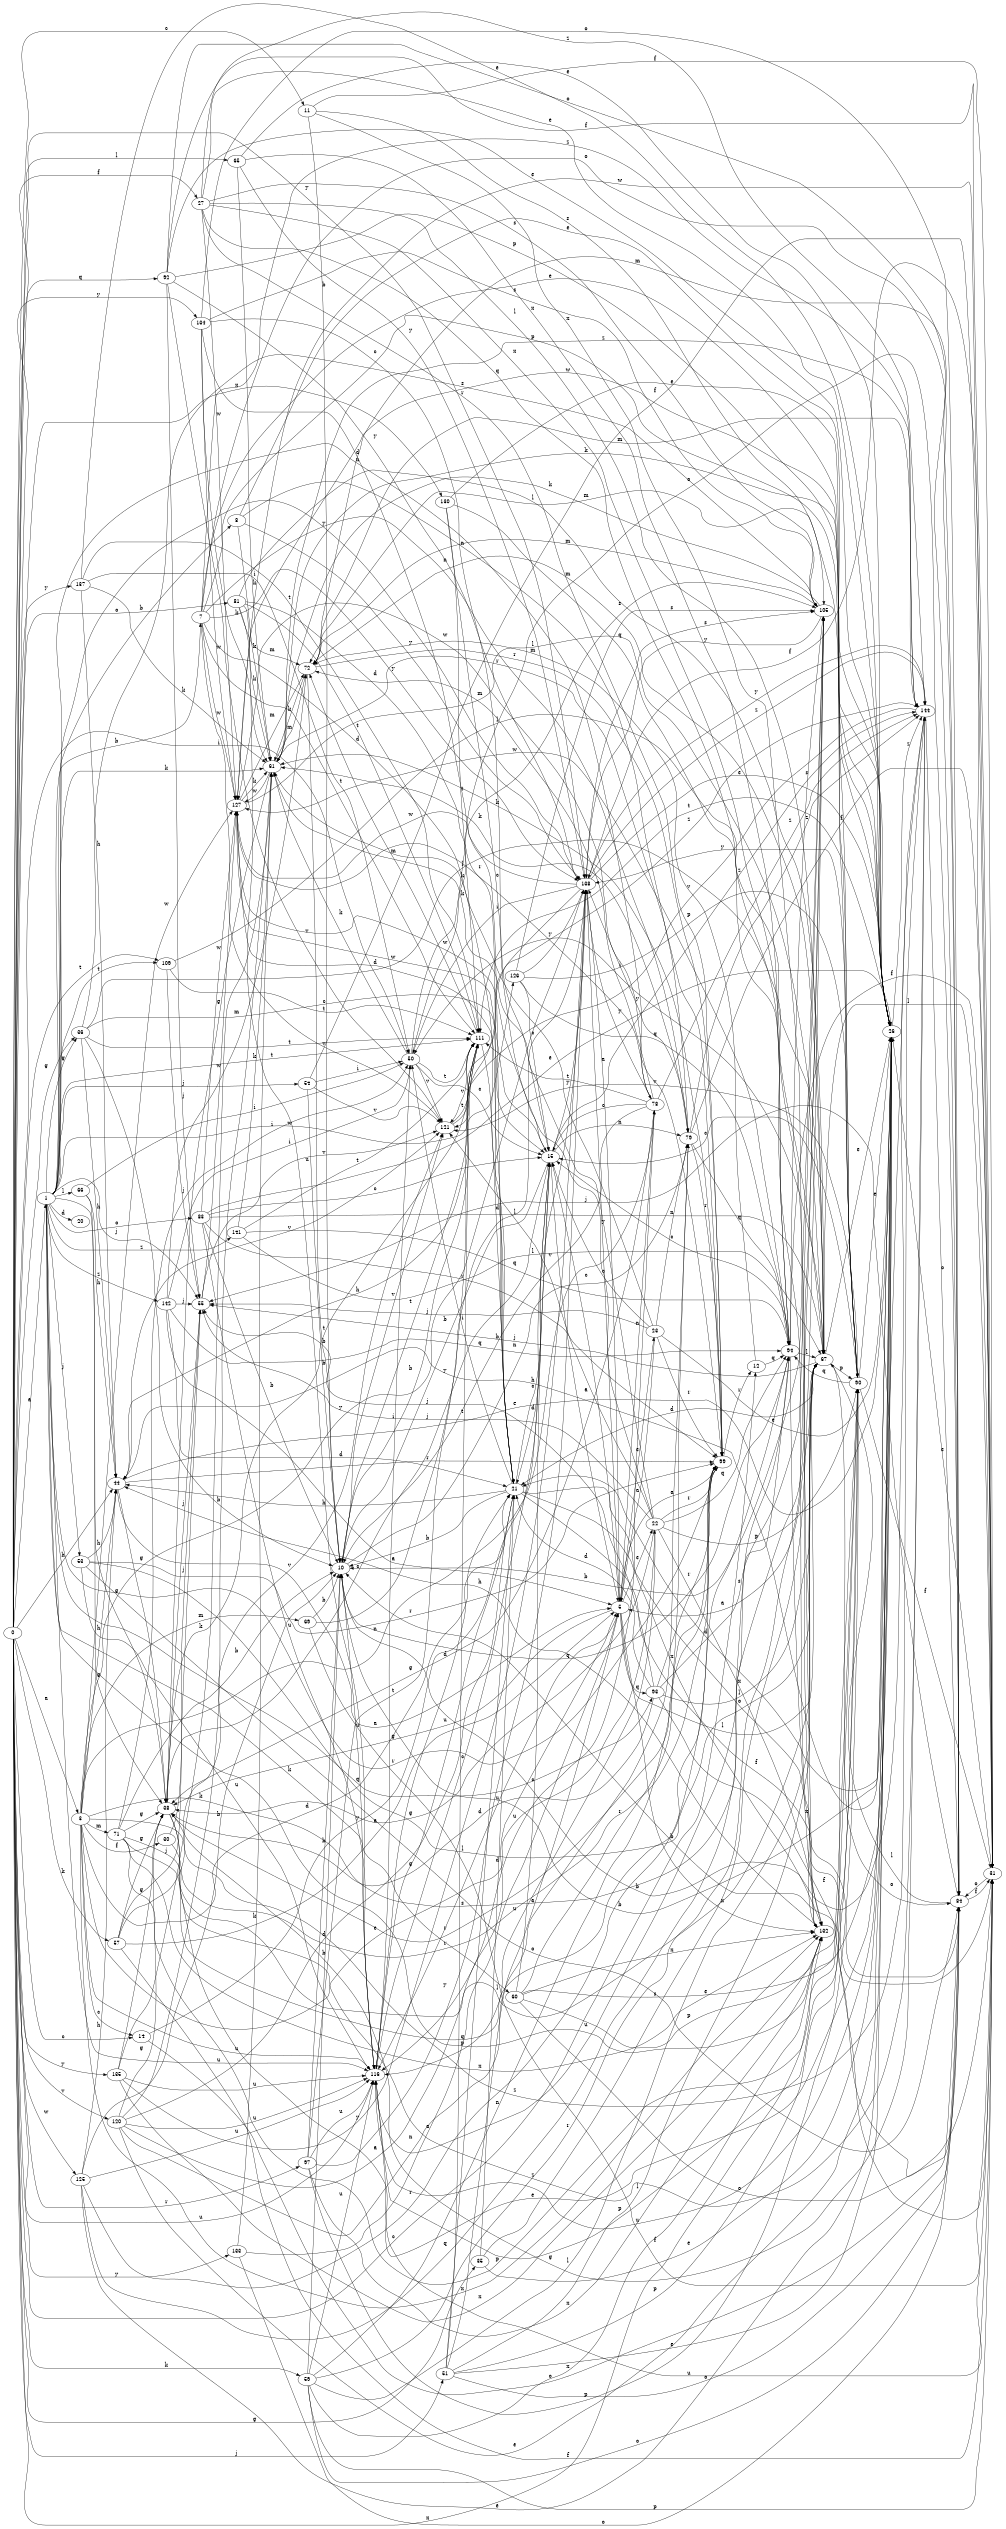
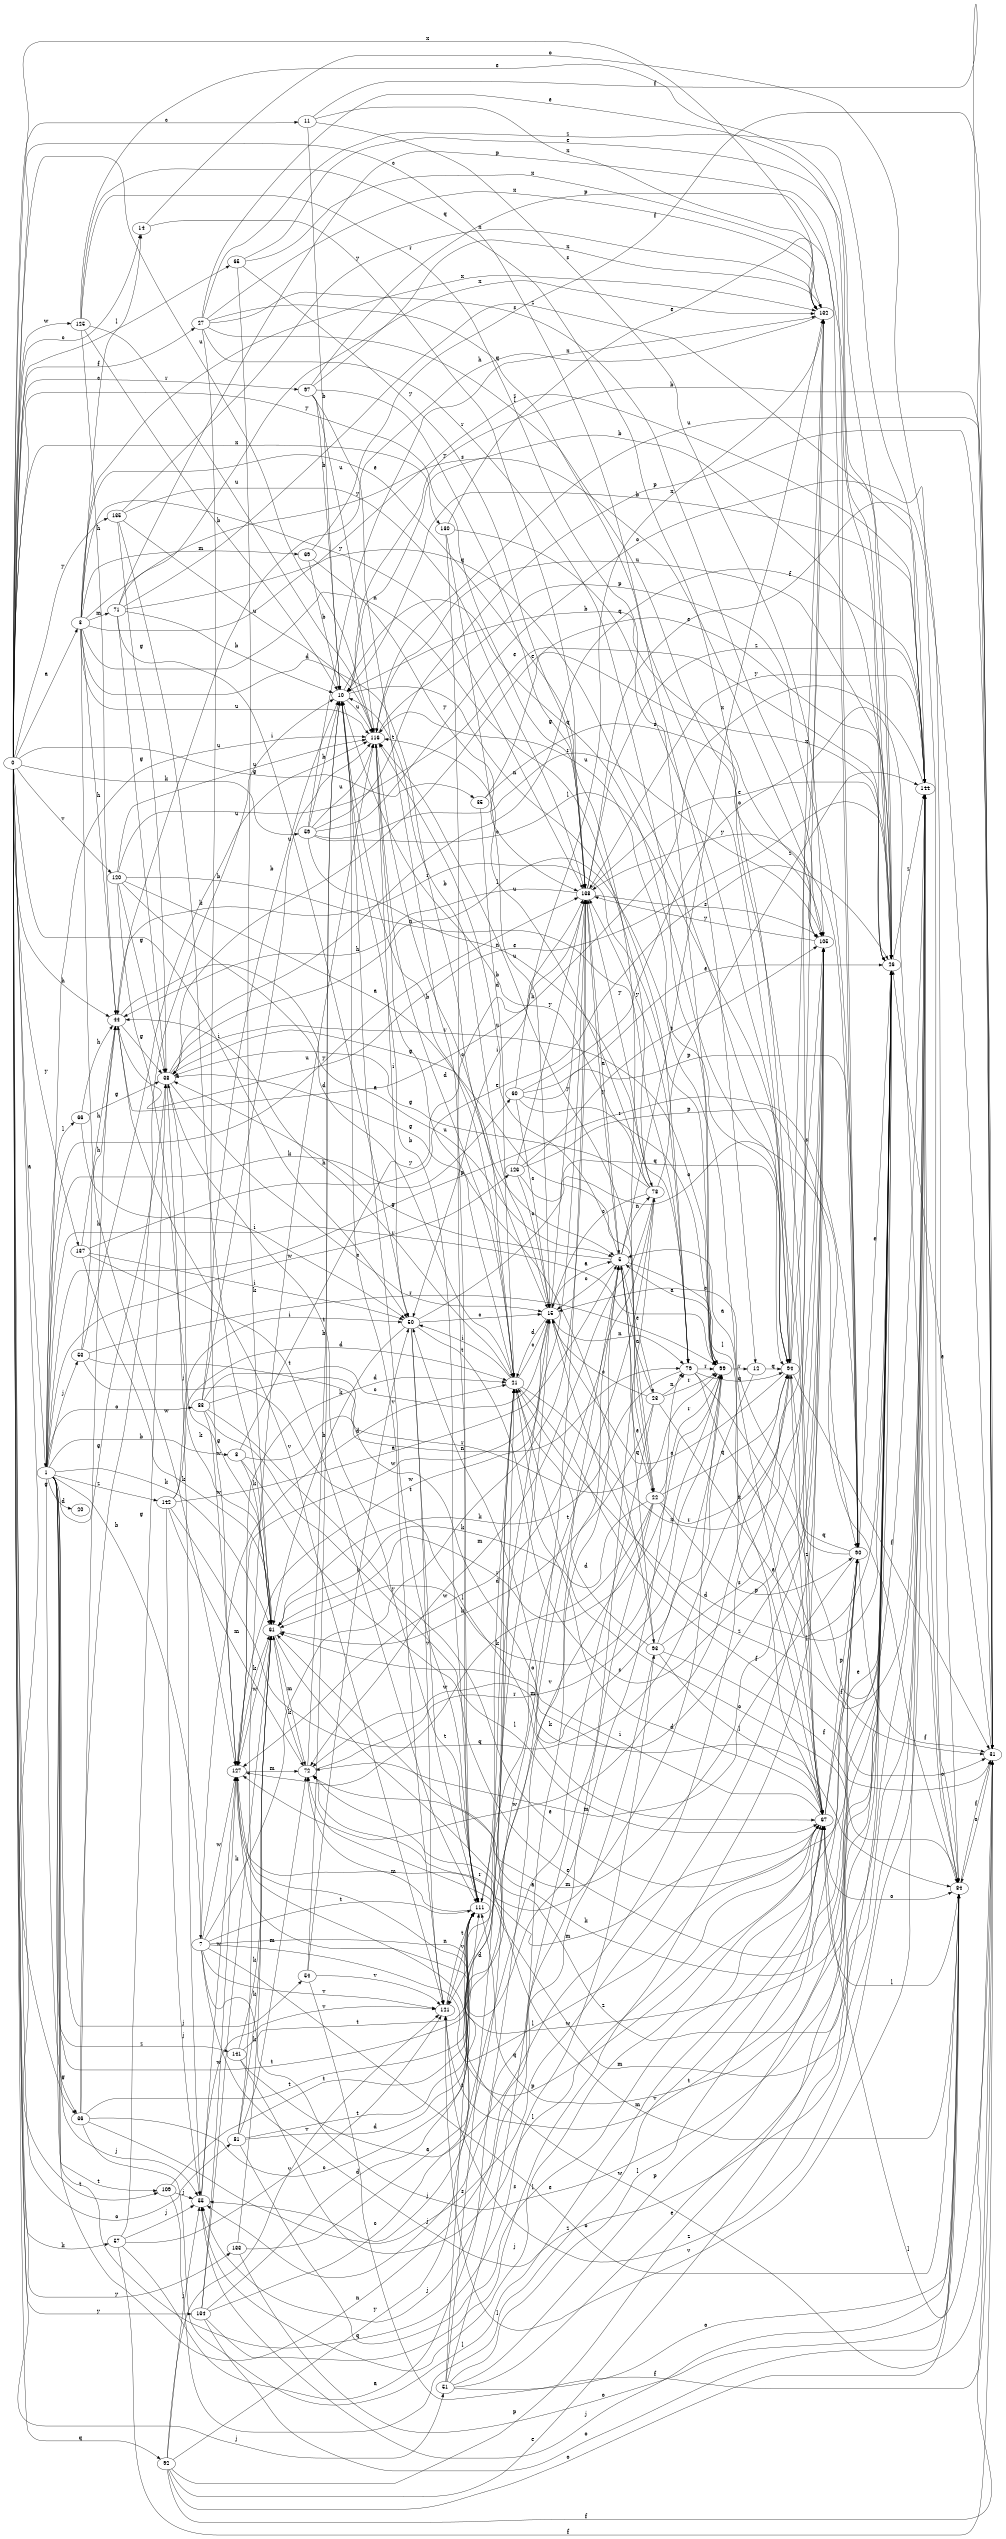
edge "144" -> "10": reversed
node "30": removed
